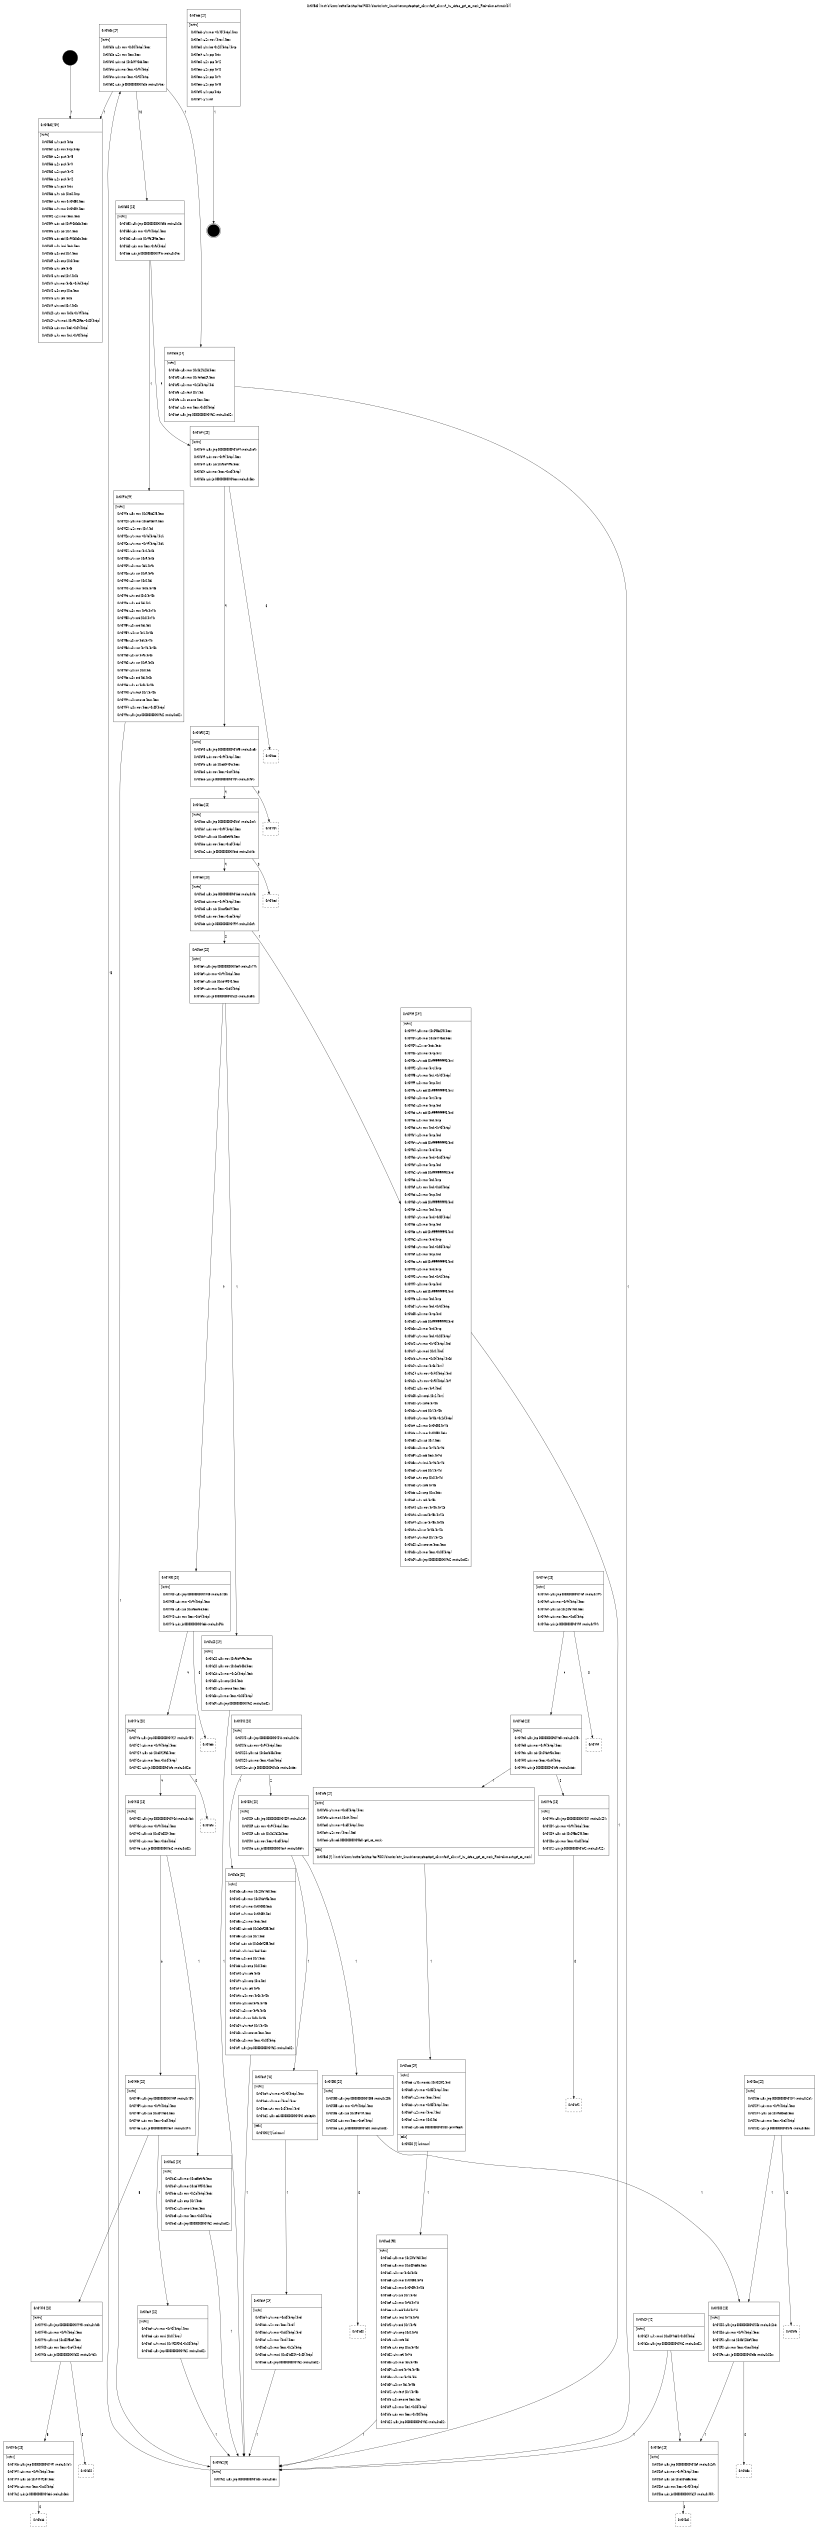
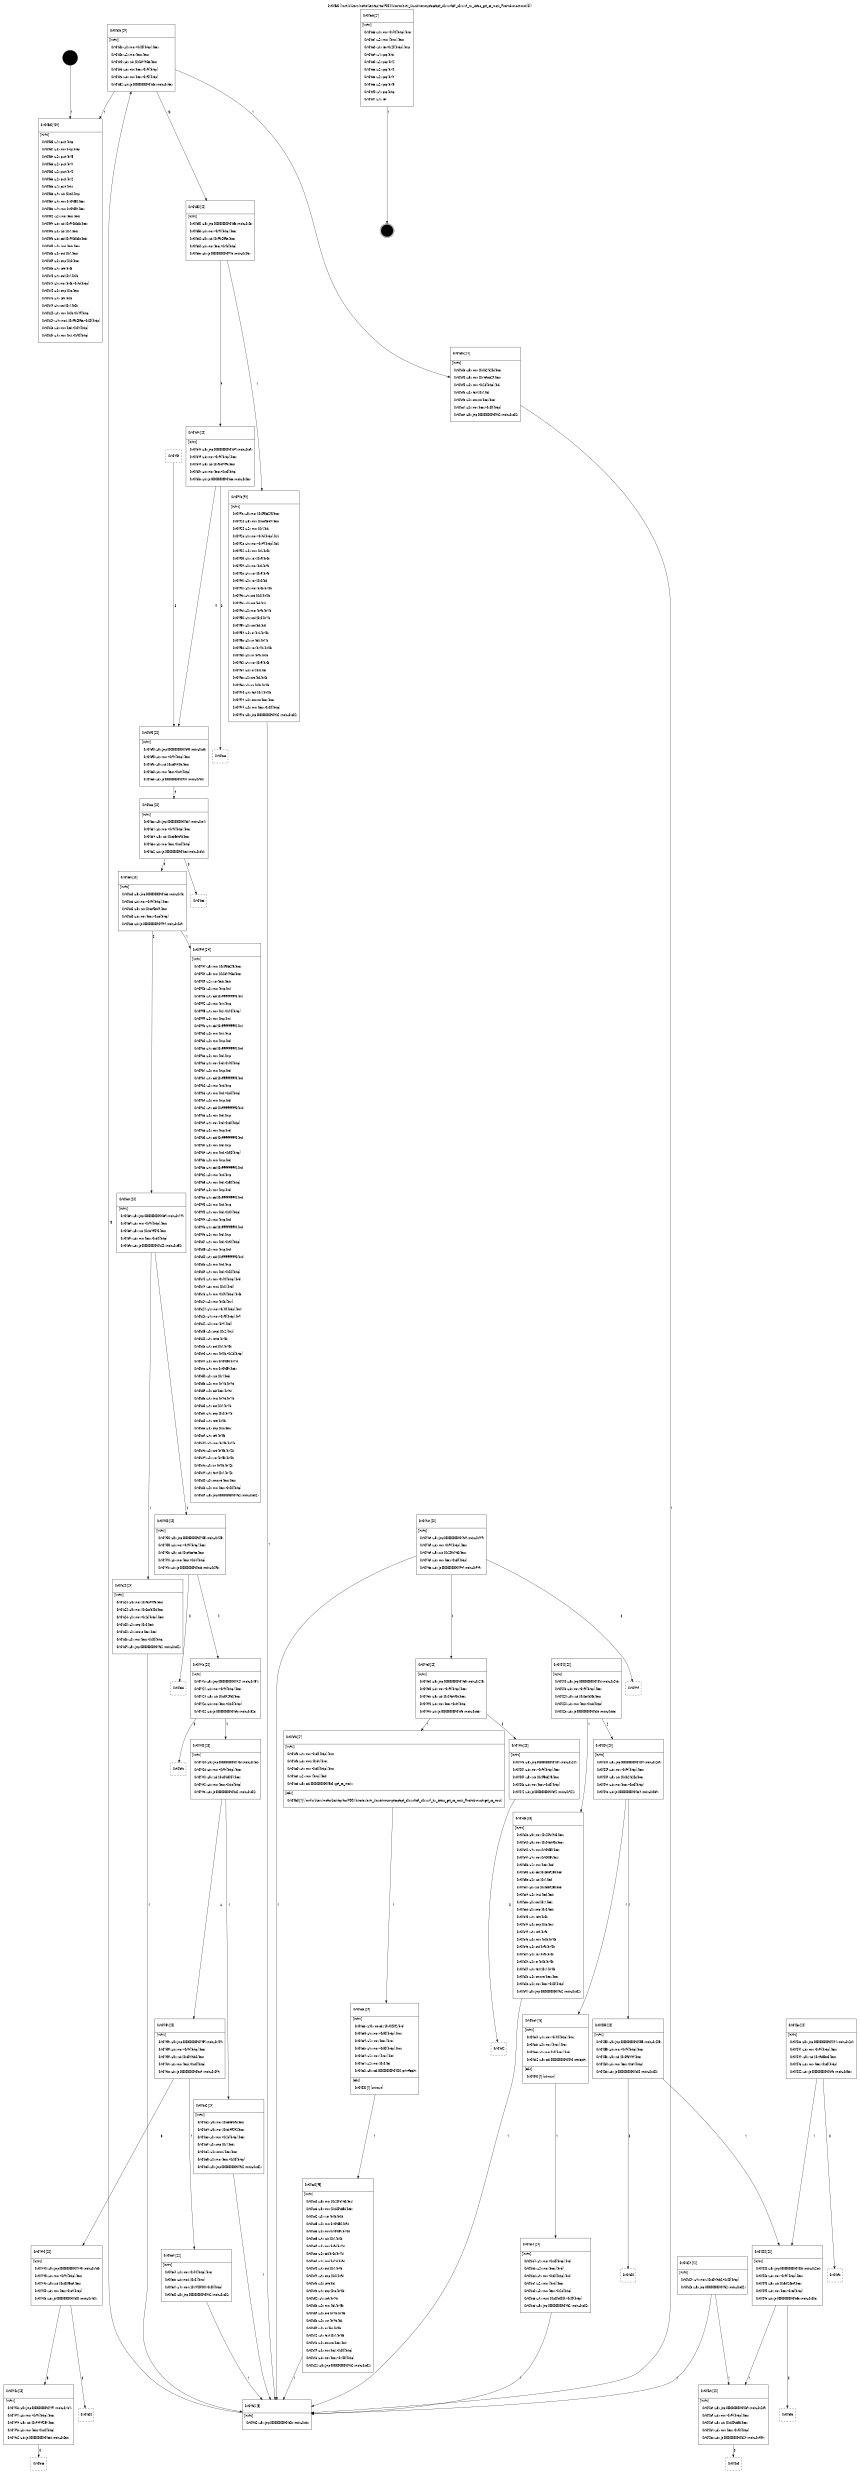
edge "0x401690 [28]" -> "0x401f34": reversed
edge "0x40197f [271]" -> "0x401fd2 [5]": now "0x4017c4 [28]" -> "0x401fd2 [5]"
